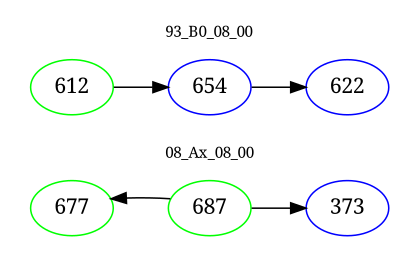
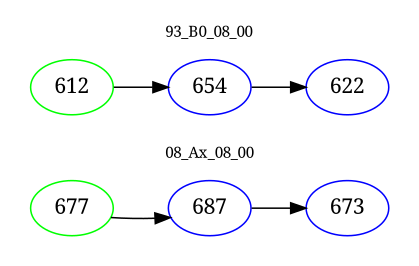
edge "687" -> "677": reversed
node "687": color green -> blue
node "373": label "373" -> "673"
